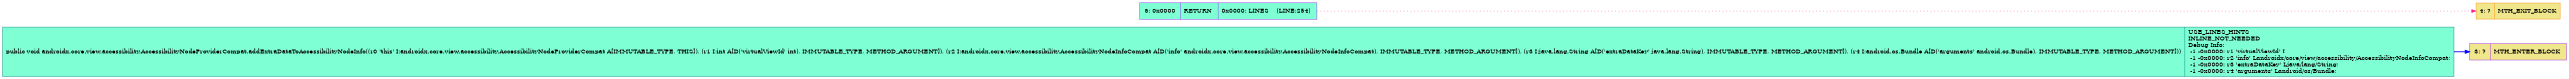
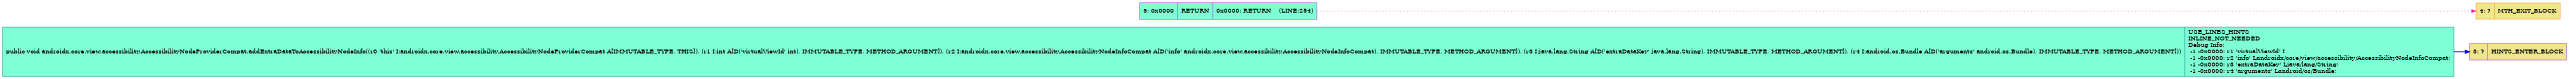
node "5: 0x0000": text "0x0000: LINES    (LINE:254)" -> "0x0000: RETURN    (LINE:254)"
node "3: ?": text "MTH_ENTER_BLOCK" -> "HINTS_ENTER_BLOCK"
